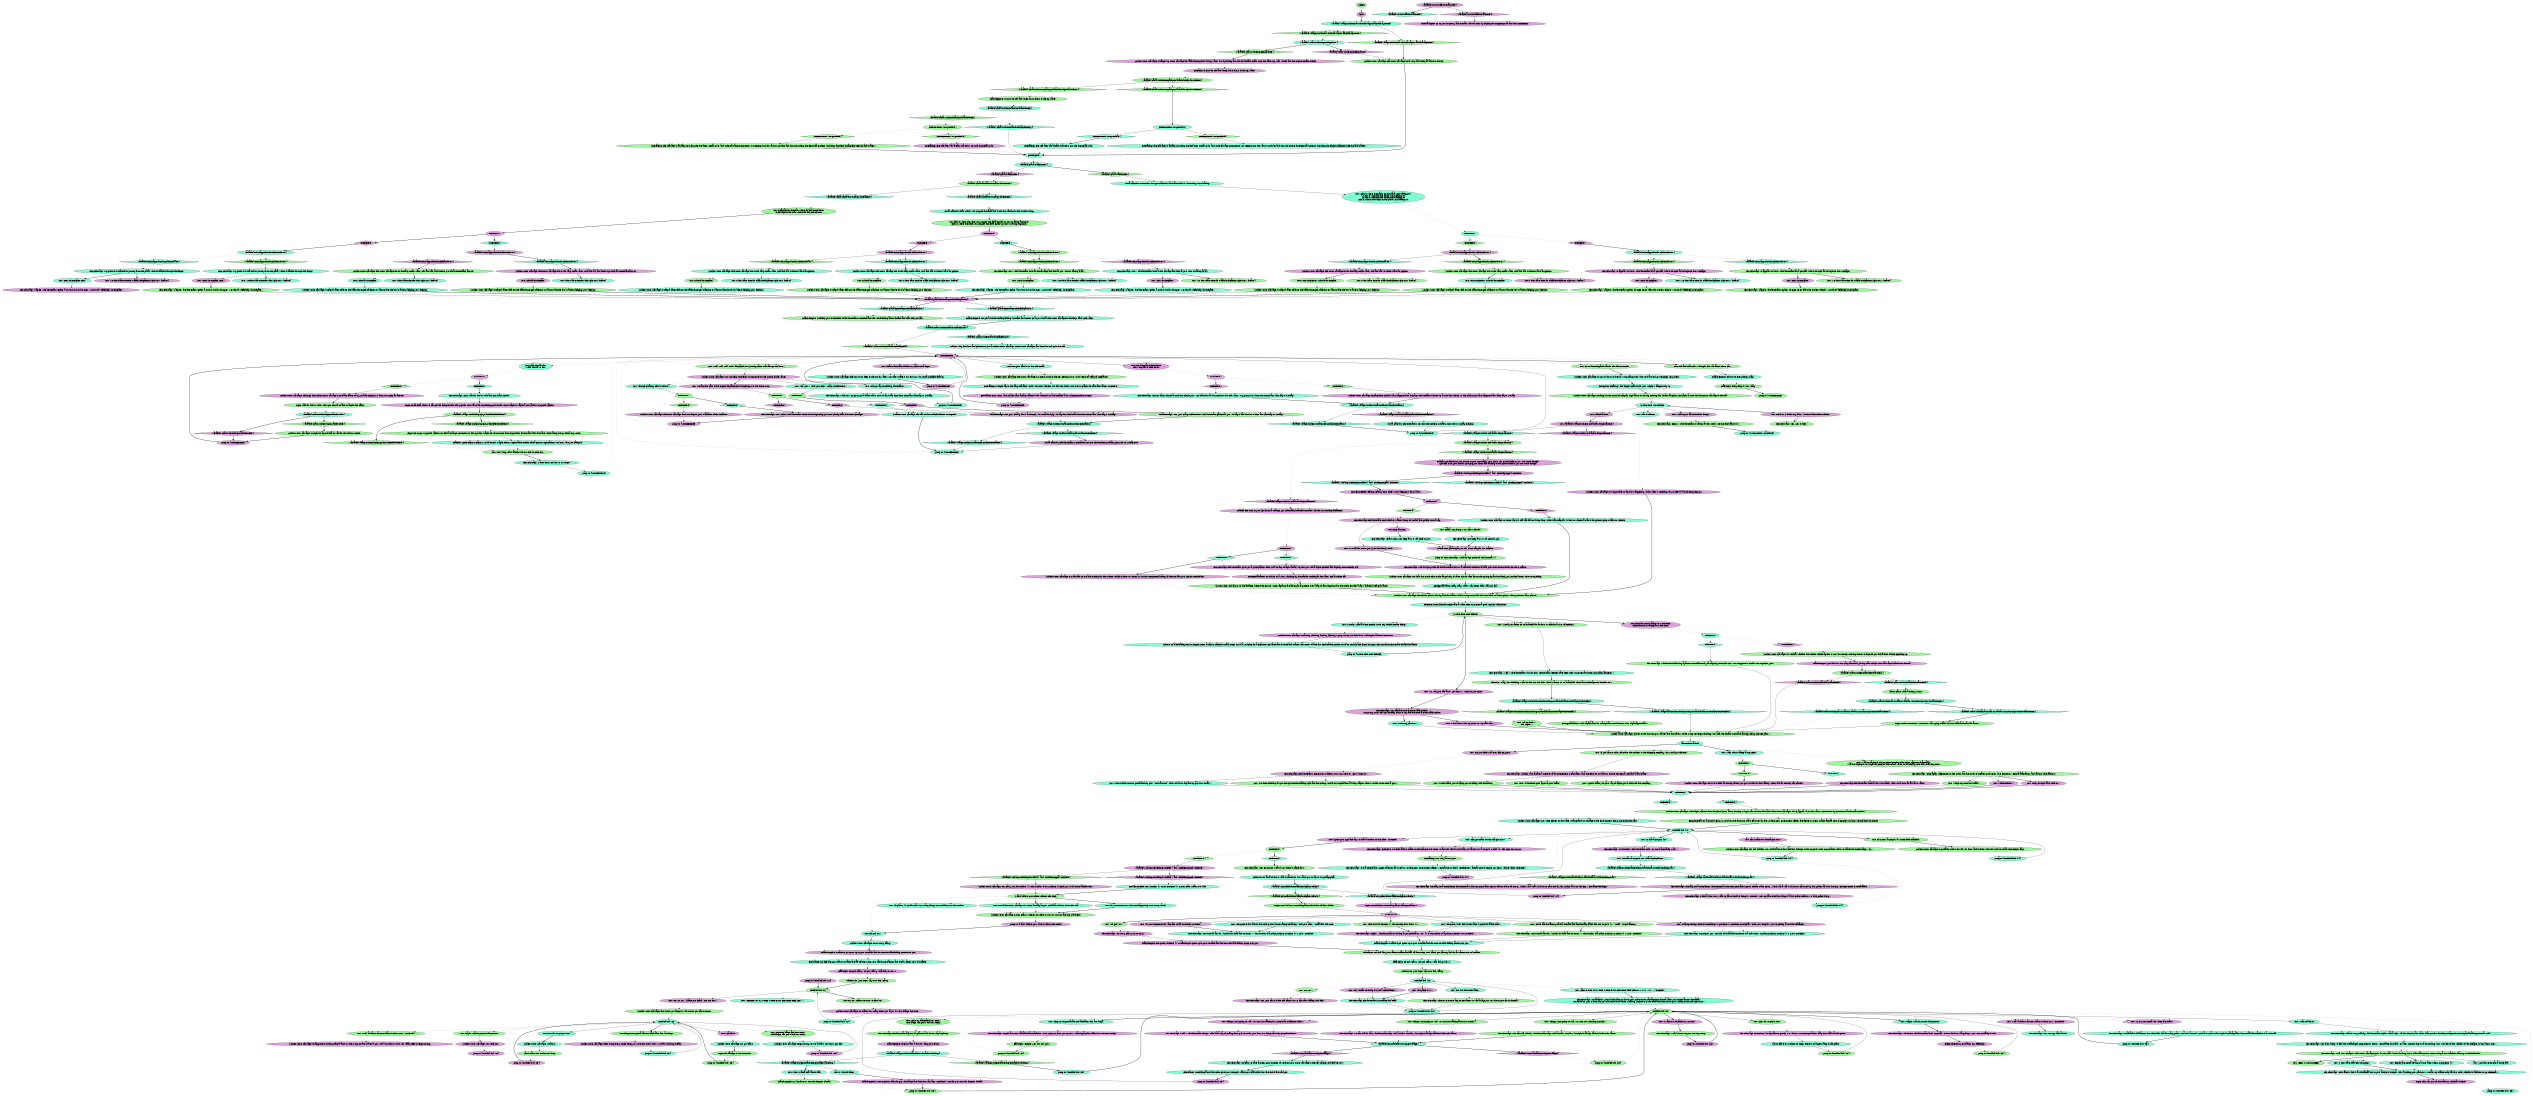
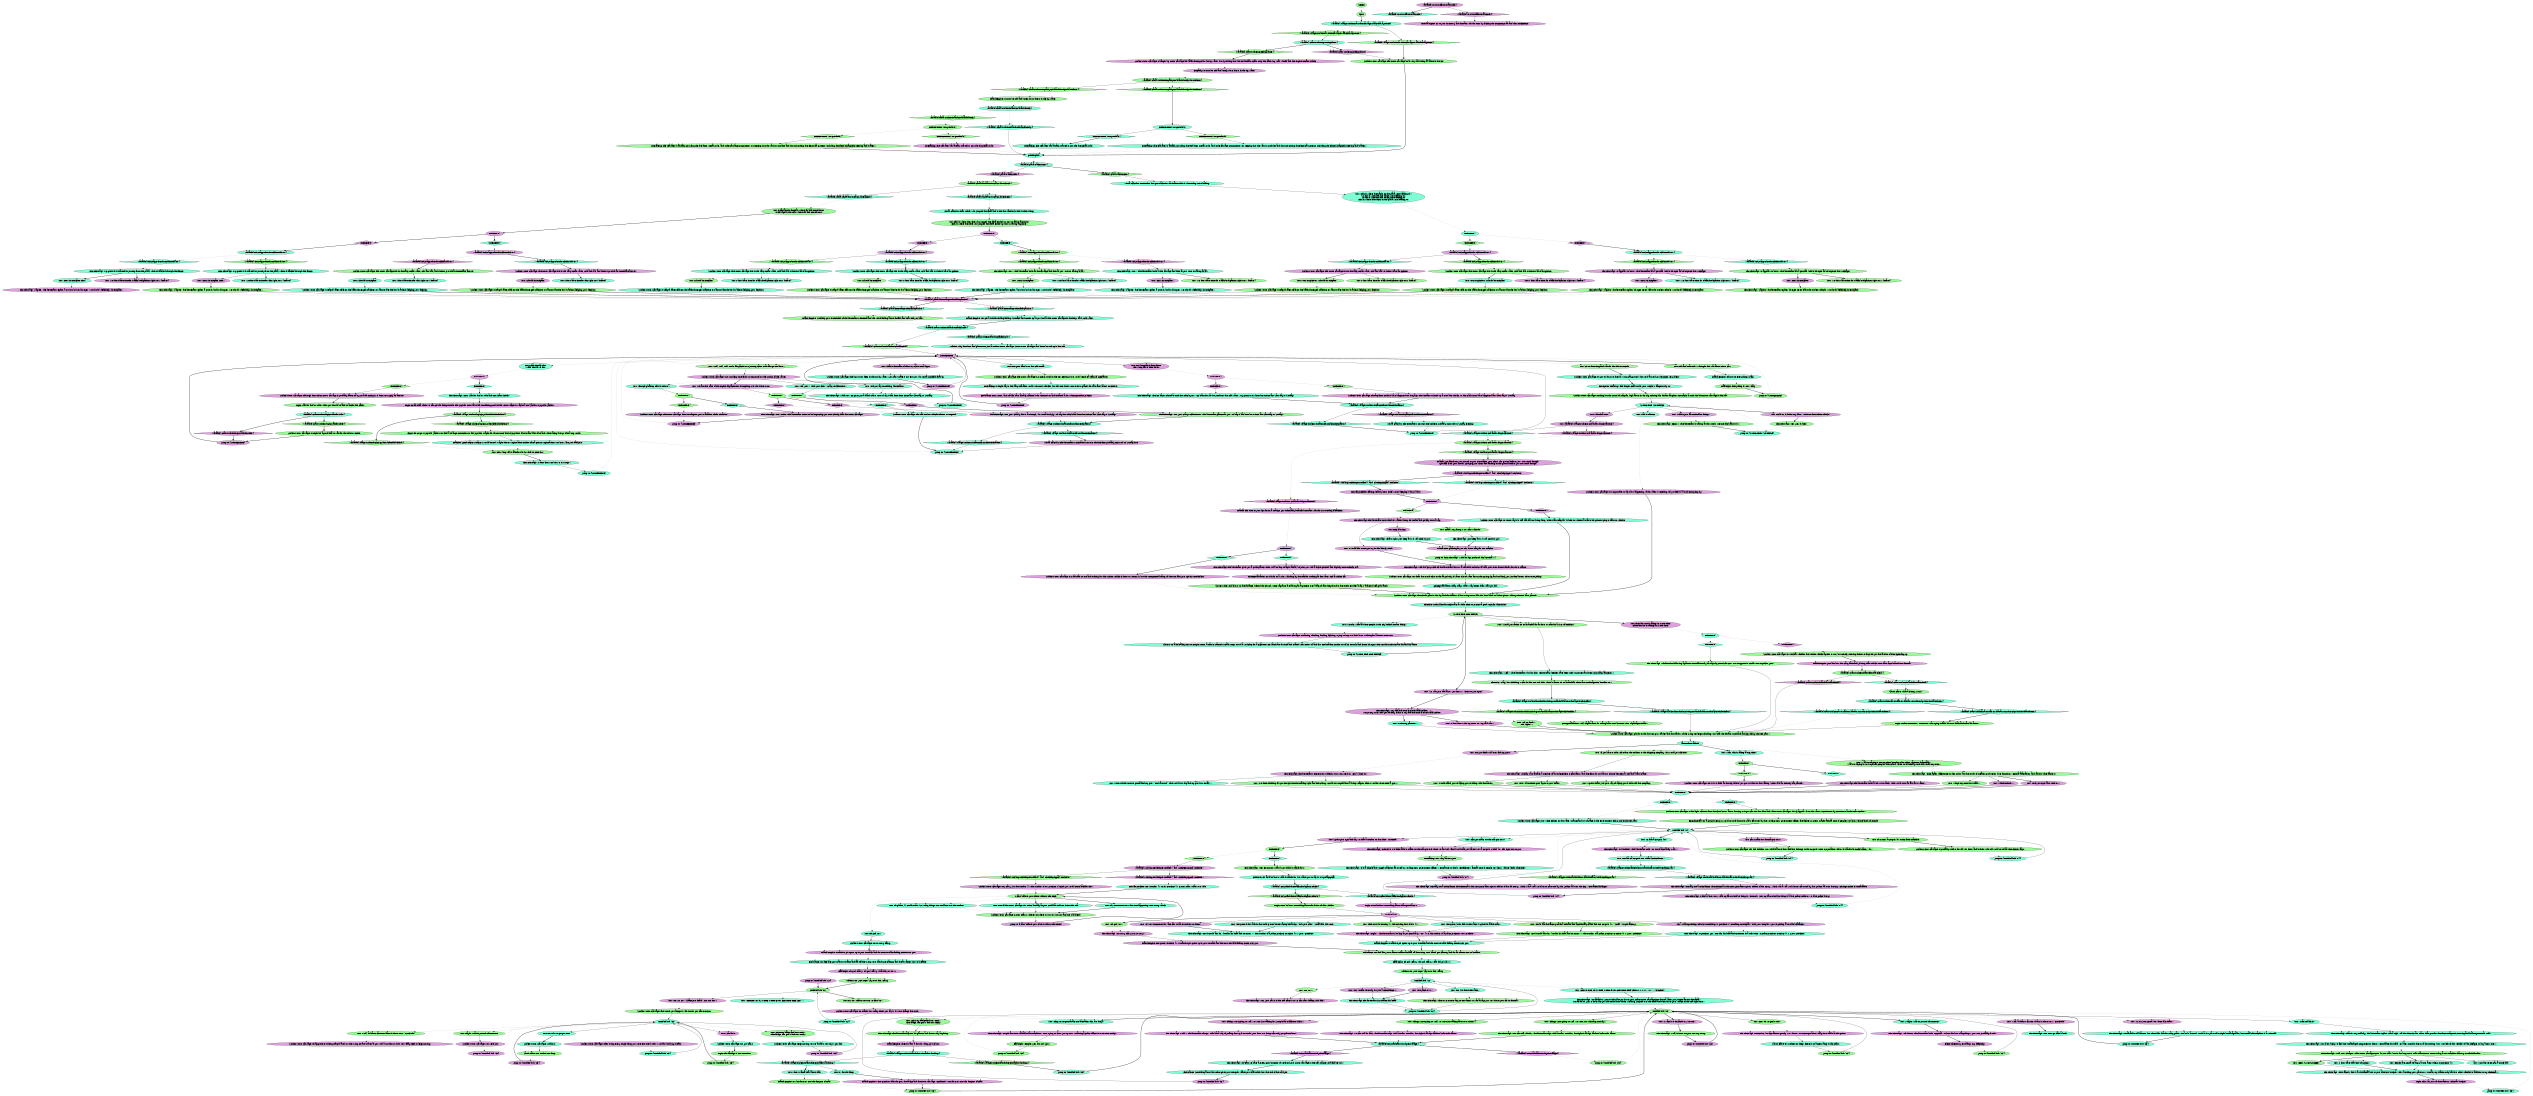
node "input": fillcolor plum -> palegreen
edge "Jump to: [I can't believe you're here without Kim HUB]" -> "You: Oh god, no...": now "Jump to: [I can't believe you're here without Kim HUB]" -> "I can't believe you're here without Kim HUB"
node "You: They're not gonna take me back after this, are they?": removed
